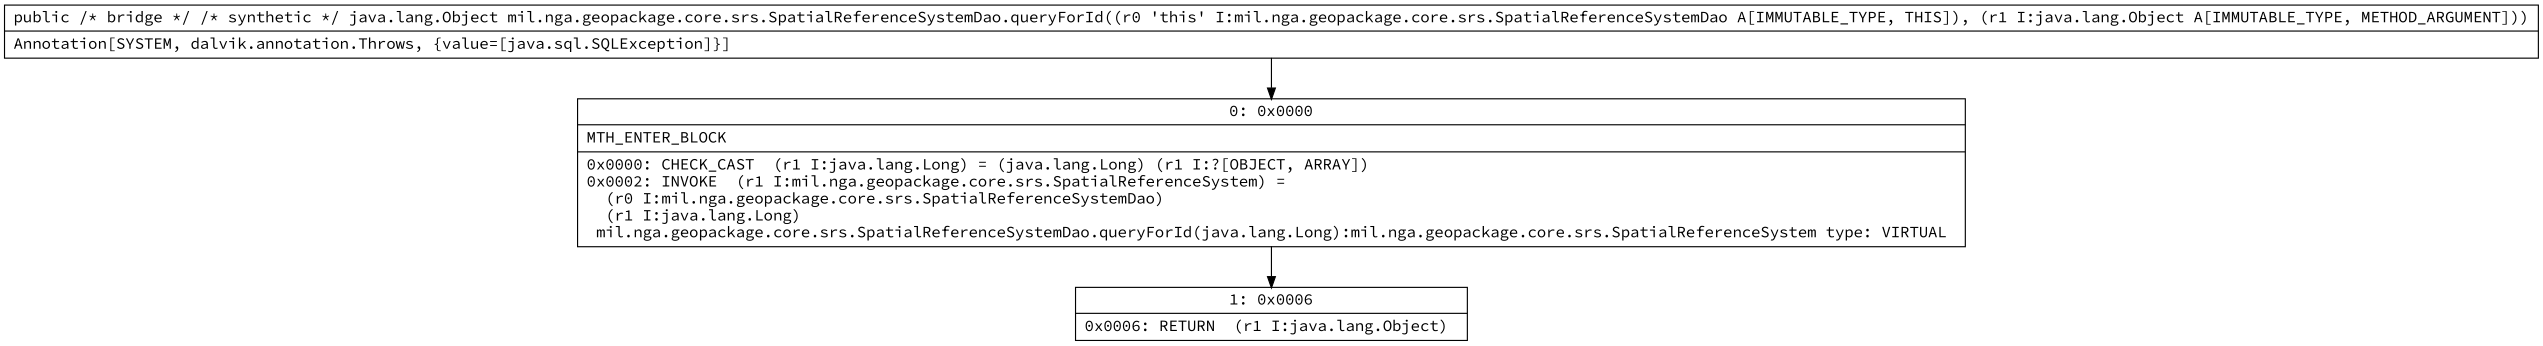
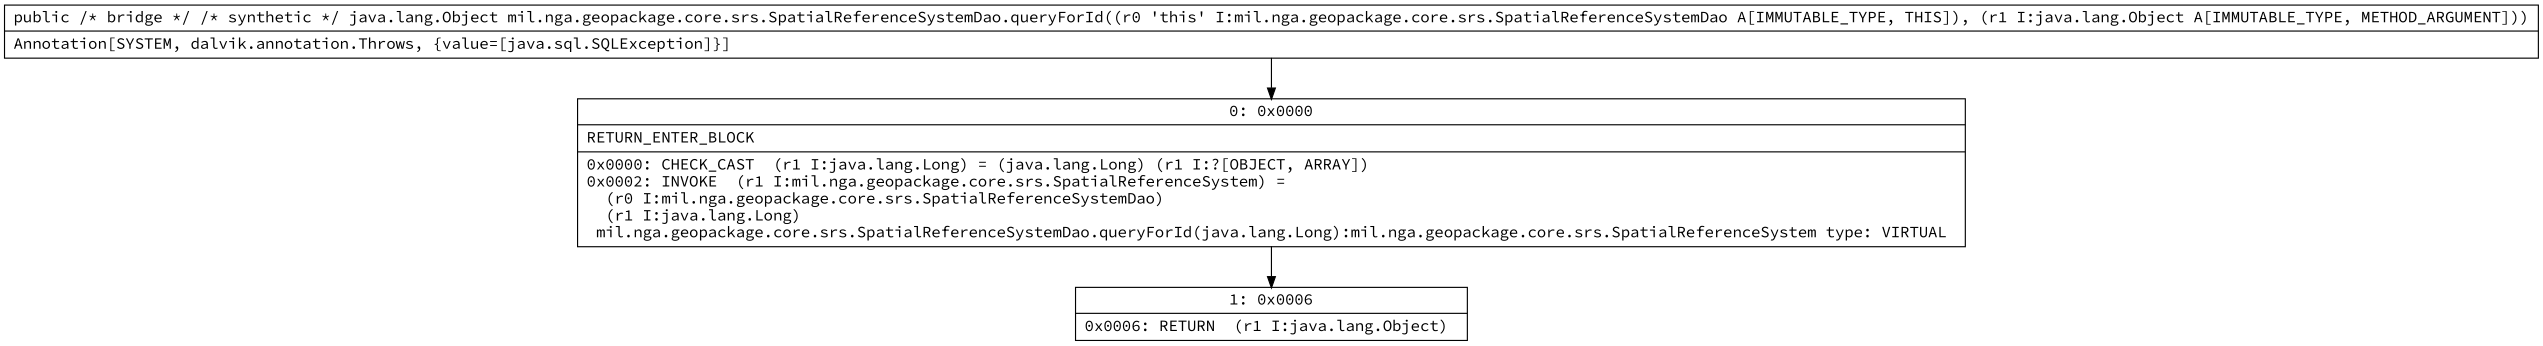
node "0: 0x0000": text "MTH_ENTER_BLOCK" -> "RETURN_ENTER_BLOCK"
